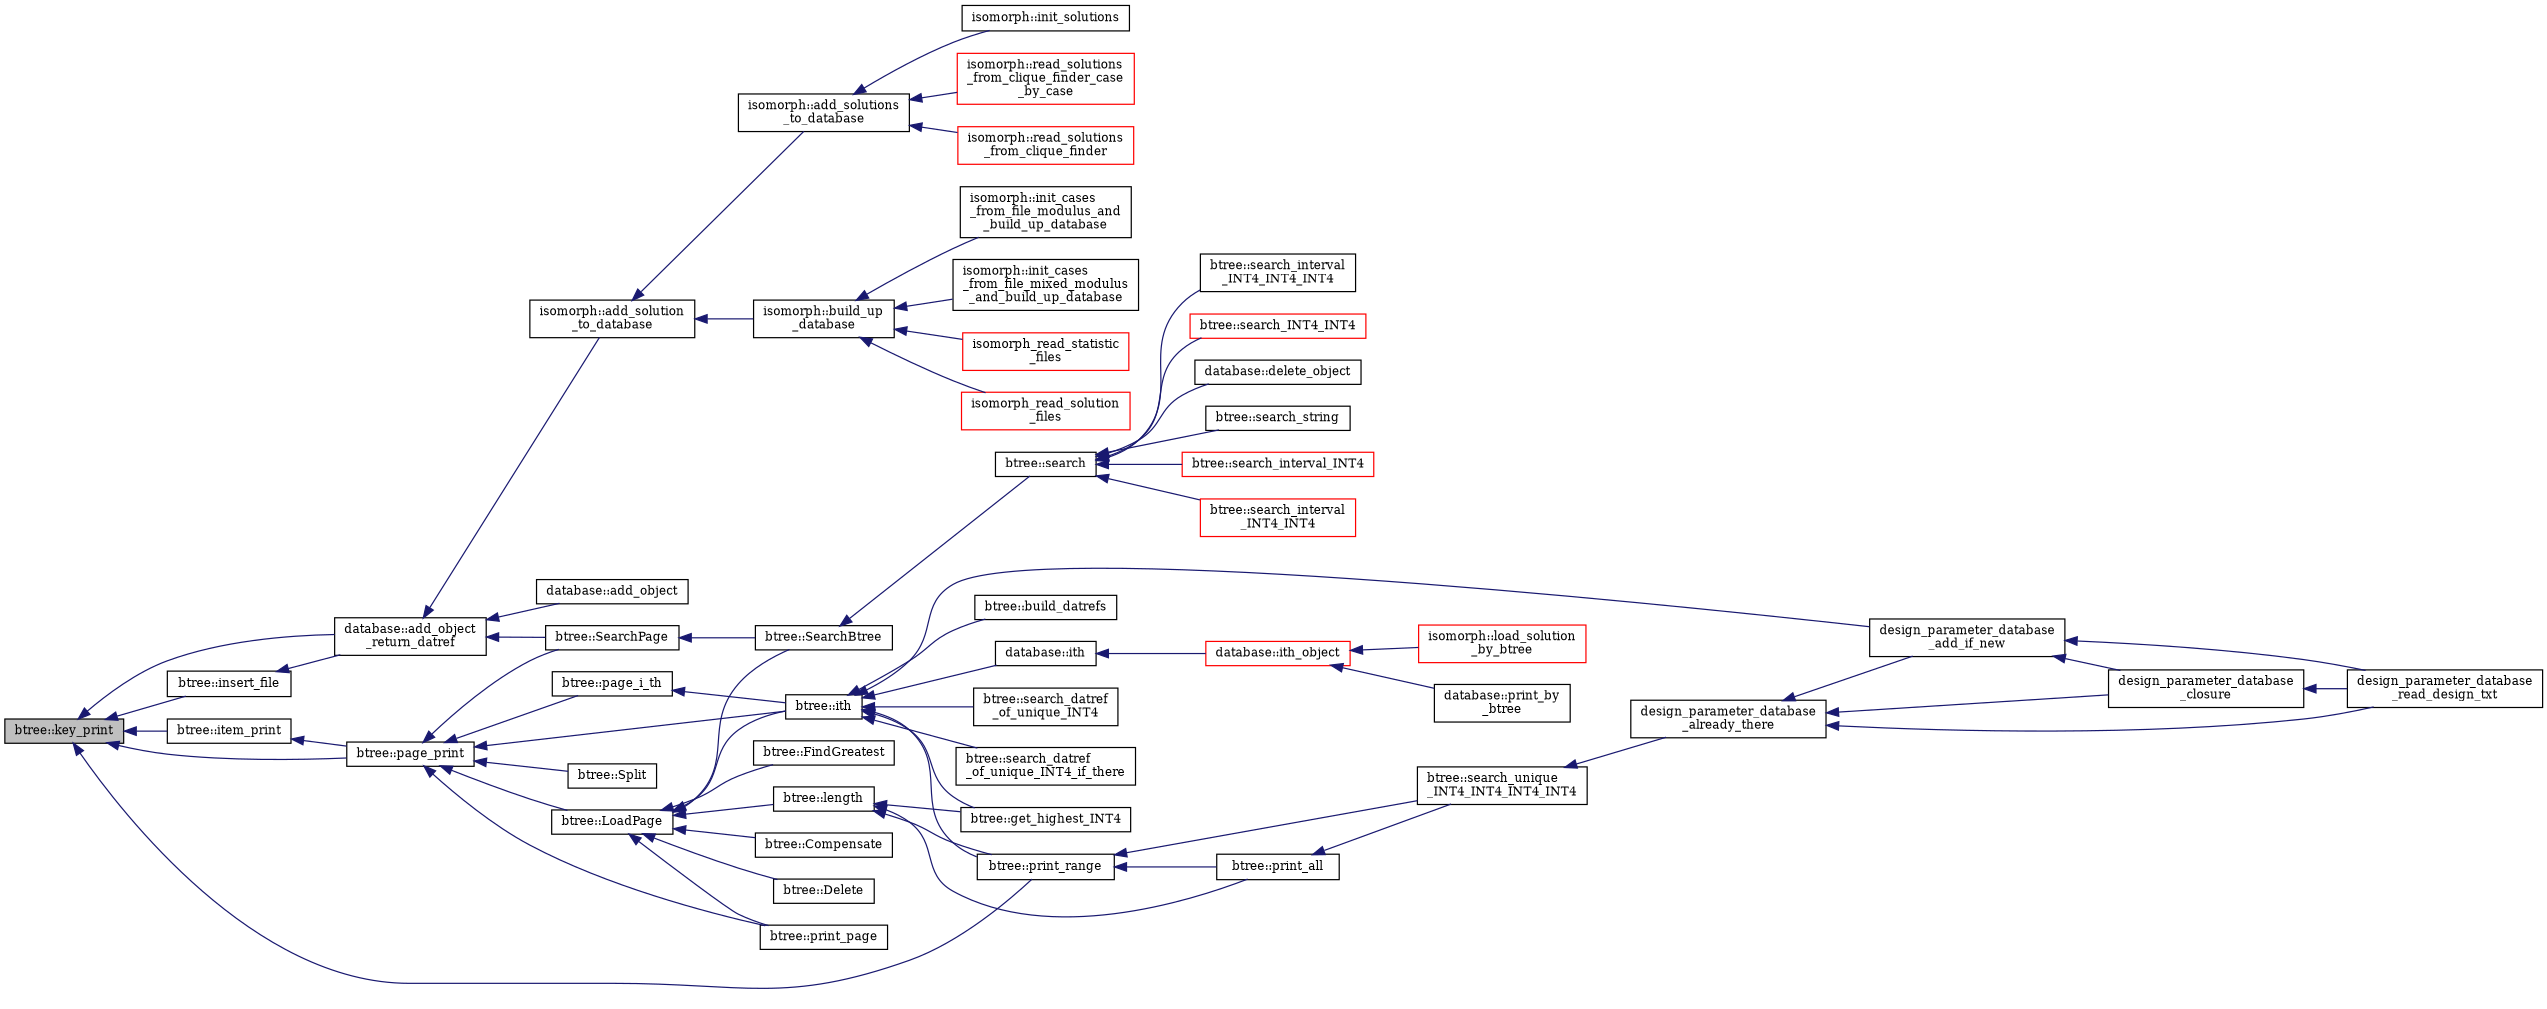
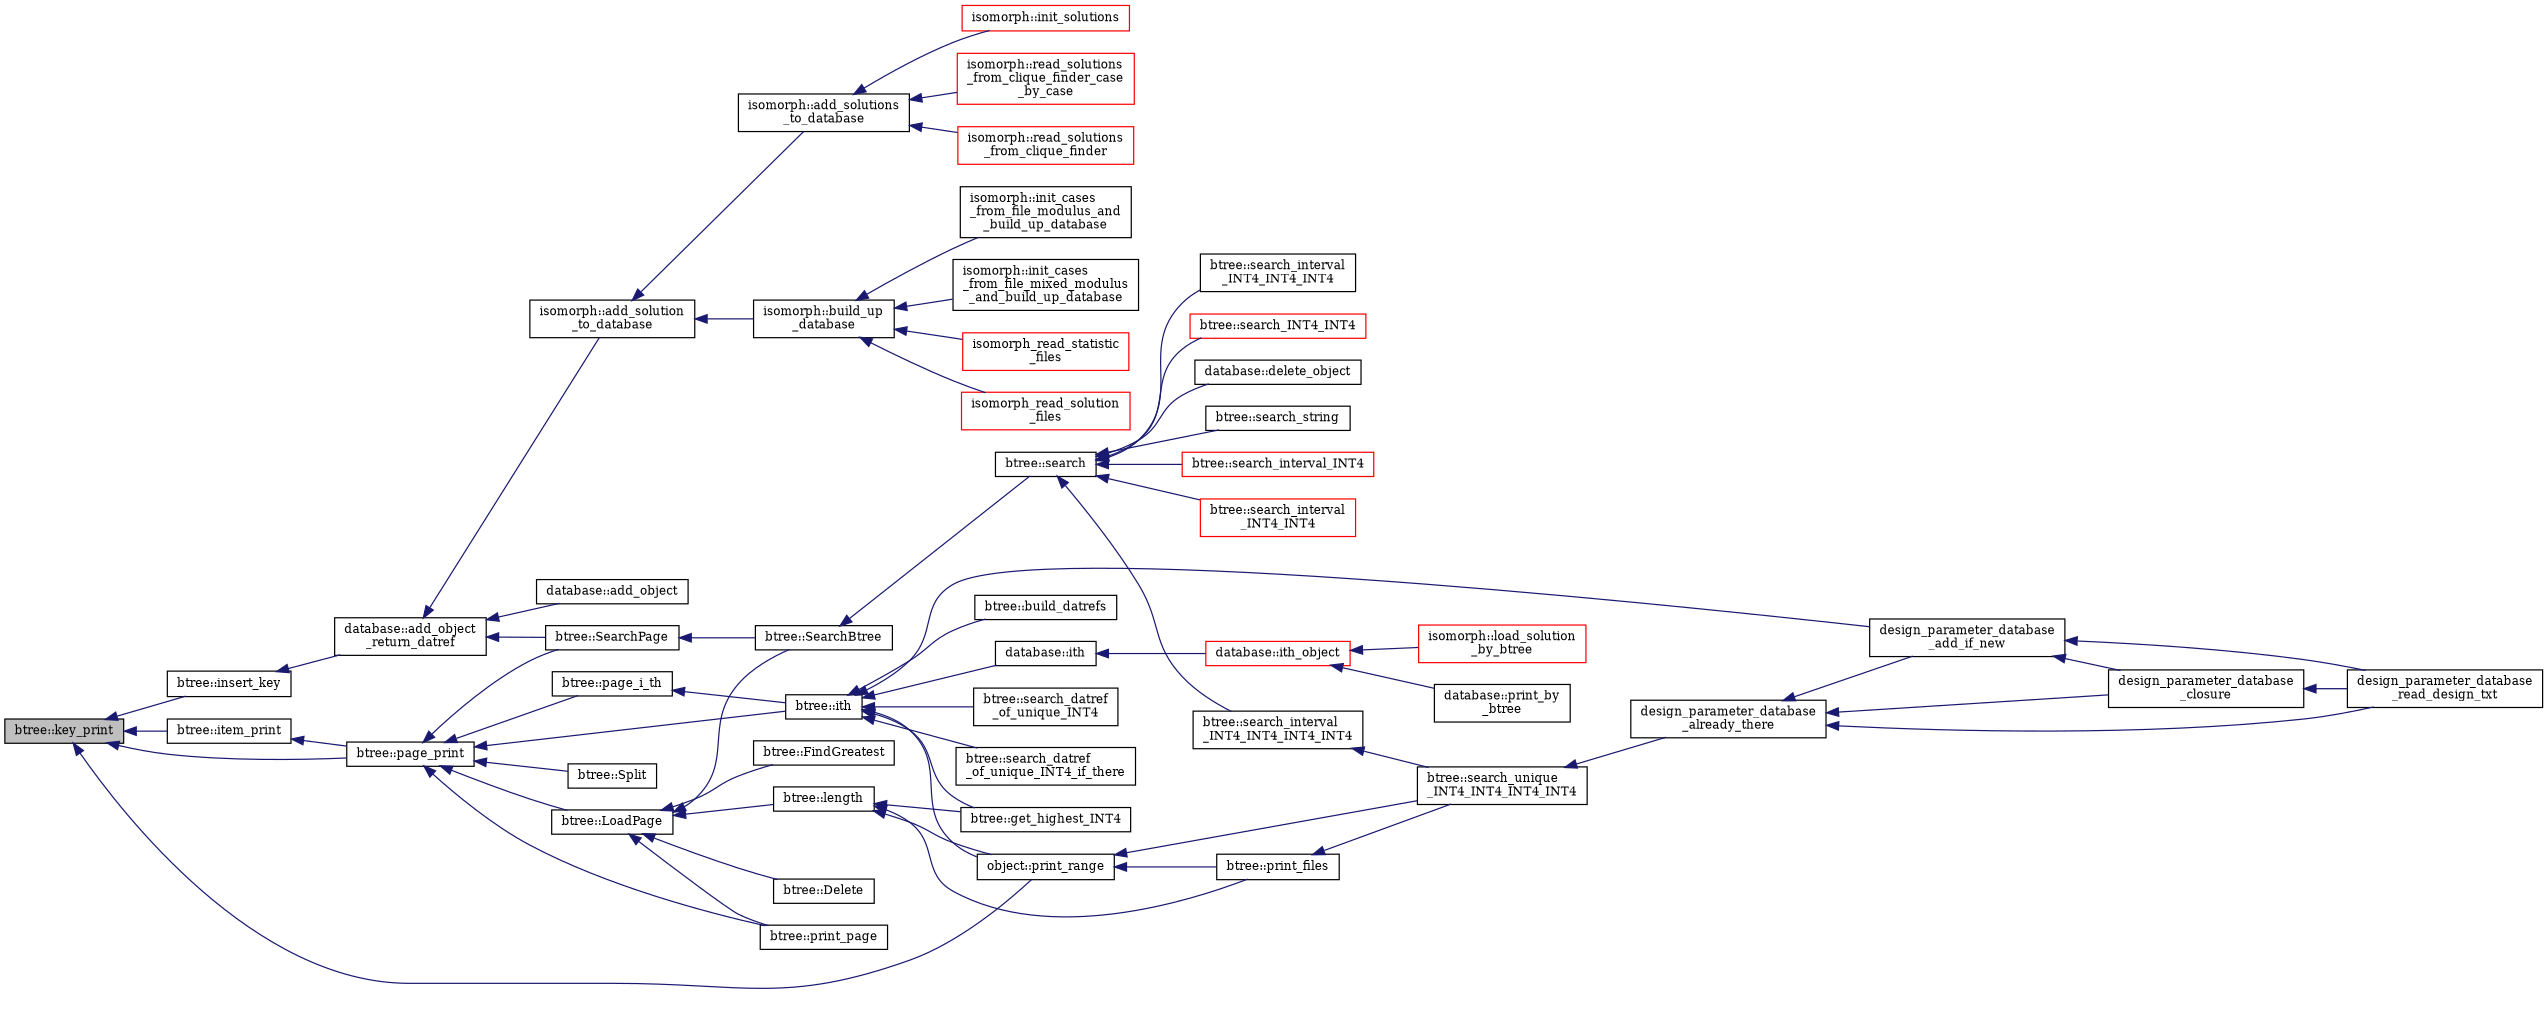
node "isomorph::init_solutions": color black -> red
edge "database::add_object _return_datref" -> "btree::key_print": removed
node "btree::insert_file": label "btree::insert_file" -> "btree::insert_key"
node "btree::search_interval _INT4_INT4_INT4_INT4": added
edge "btree::ith" -> "btree::LoadPage": removed
node "btree::Compensate": removed
node "btree::print_range": label "btree::print_range" -> "object::print_range"
node "btree::print_all": label "btree::print_all" -> "btree::print_files"
